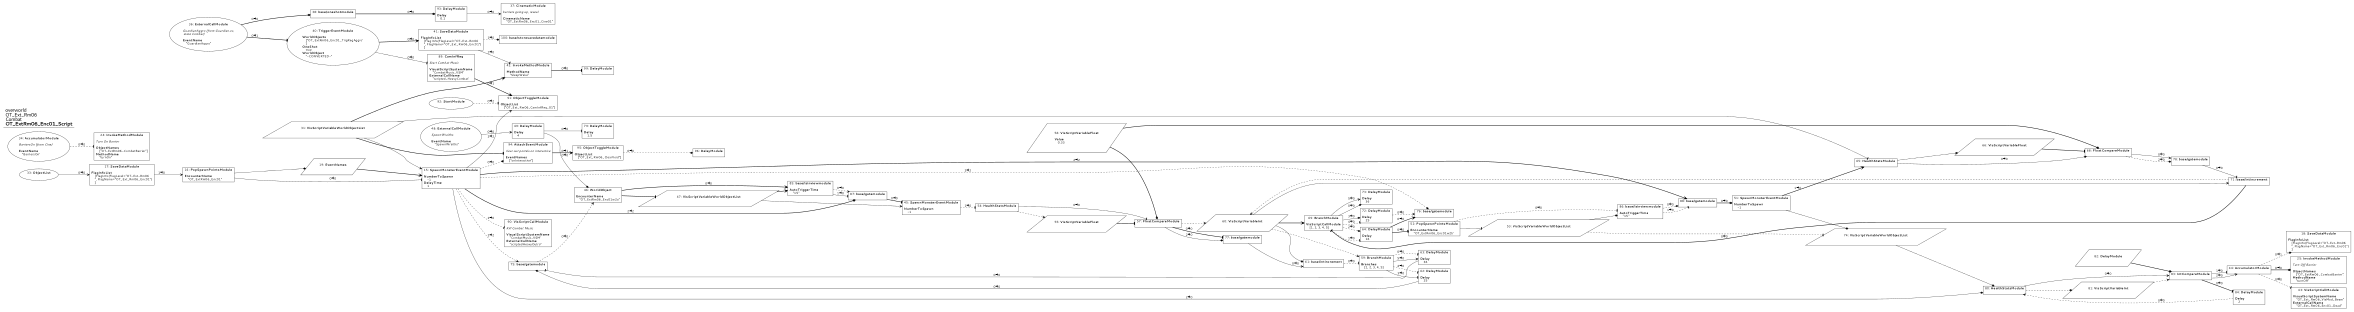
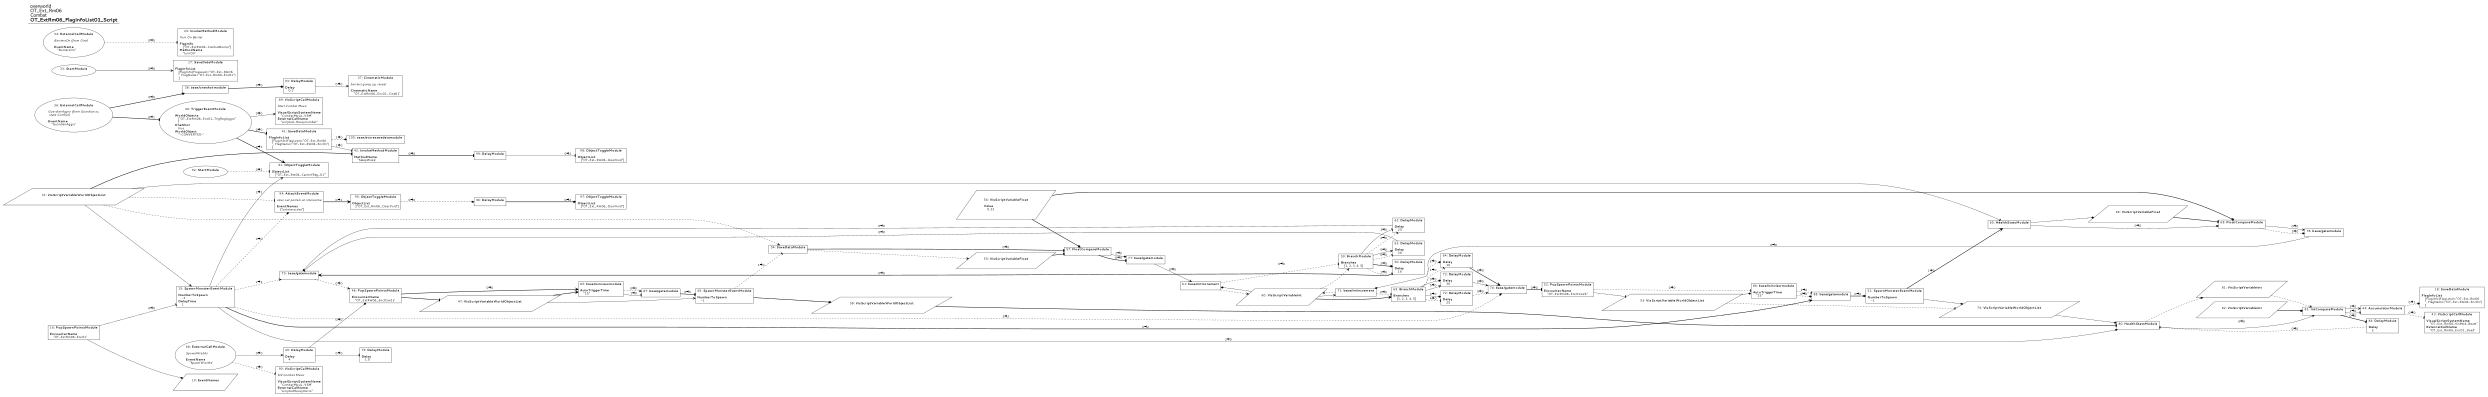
edge "40:" -> "41:": arrowhead vee -> tee
node "89:": text "CamInfReg" -> "VisScriptCallModule"
edge "40:" -> "89:": arrowhead tee -> vee
edge "89:" -> "91:": now "40:" -> "91:"
edge "31:" -> "42:": arrowhead vee -> tee
node "overworld": text "OT_ExtRm06_Enc01_Script" -> "OT_ExtRm06_FlagInfoList01_Script"
node "34:": text "AccumulatorModule" -> "ExternalCallModule"
node "24:": text "ObjectNames" -> "FlagInfo"
edge "31:" -> "94:": style bold -> dashed
node "98:": added
edge "78:" -> "71:": arrowhead tee -> diamond
edge "19:" -> "15:": removed
node "33:": text "ObjectList" -> "StartModule"
edge "17:" -> "16:": removed, label "1→0"
node "46:": text "WorldObject" -> "PopSpawnPointsModule"
node "97:": added
node "54:": text "HealthStatsModule" -> "SaveDataModule"
edge "54:" -> "57:": style solid -> bold
edge "15:" -> "90:": now "48:" -> "90:"
edge "15:" -> "87:": removed, label "2→2"
edge "31:" -> "54:": added
edge "57:" -> "60:": now "61:" -> "60:"
node "69:": text "VisScriptCallModule" -> "Branches"
edge "71:" -> "69:": style bold -> dashed
edge "64:" -> "52:": now "76:" -> "52:"
node "82:": text "DelayModule" -> "VisScriptVariableInt"
node "50:": added
node "25:": removed
edge "73:" -> "76:": added, label "0→0"
edge "84:" -> "80:": arrowhead vee -> tee
node "58:": added
